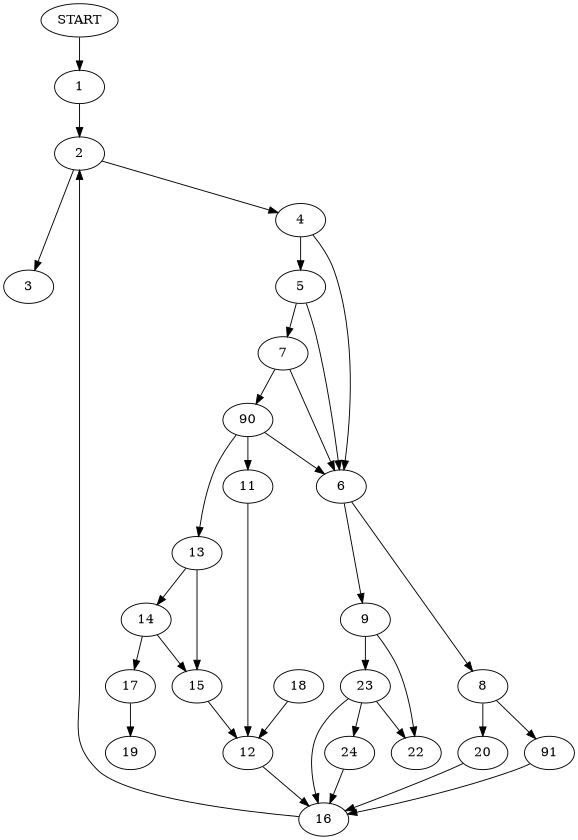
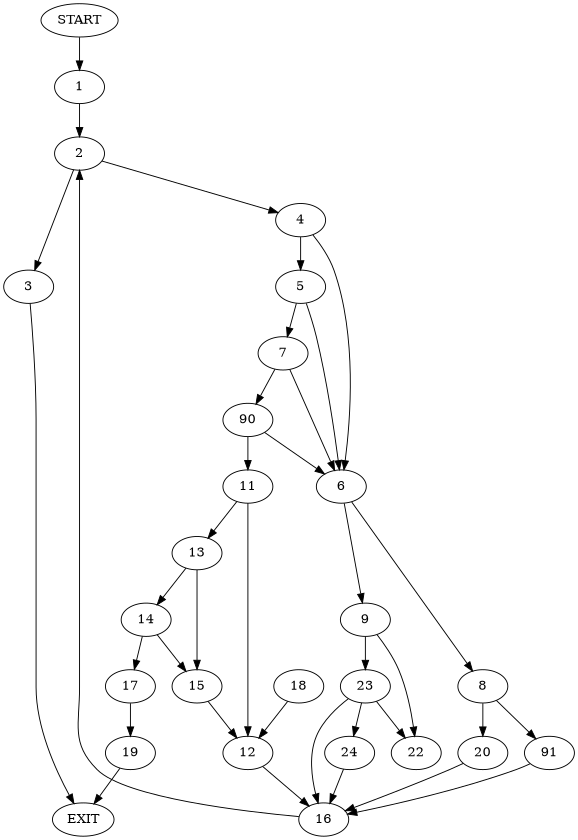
edge "90" -> "13": now "11" -> "13"
node "EXIT": added
